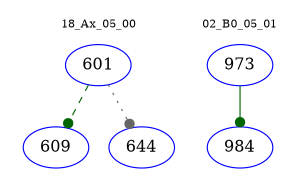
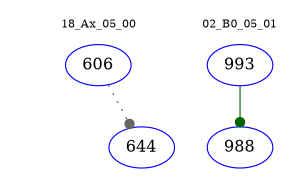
node "601": label "601" -> "606"
node "973": label "973" -> "993"
node "609": removed
node "984": label "984" -> "988"
